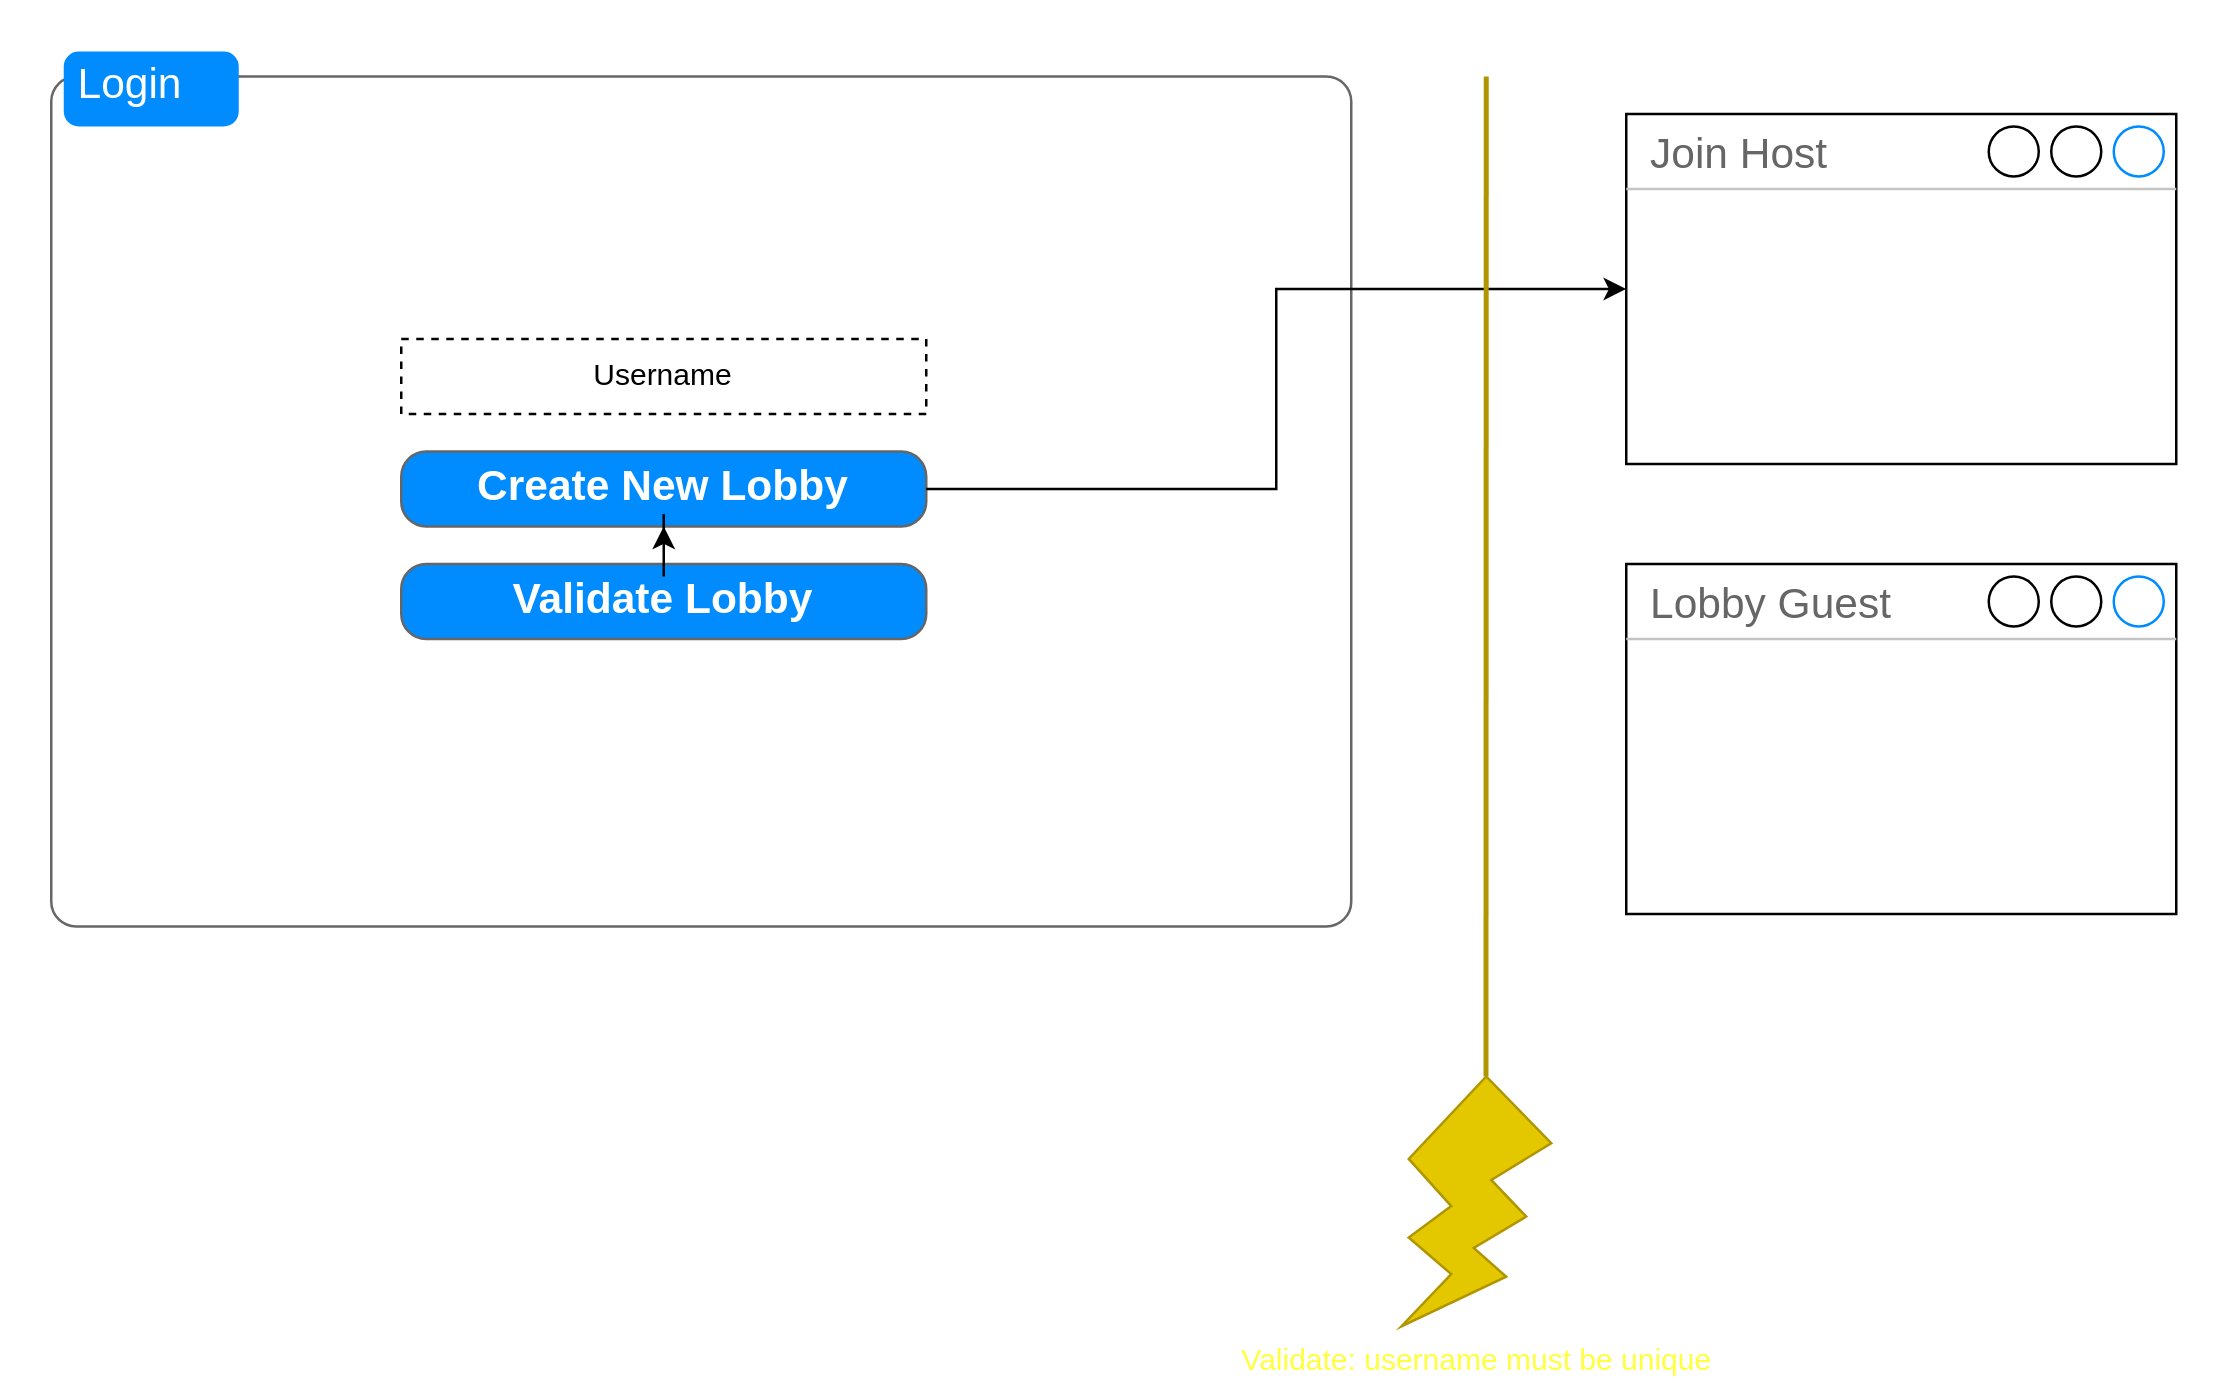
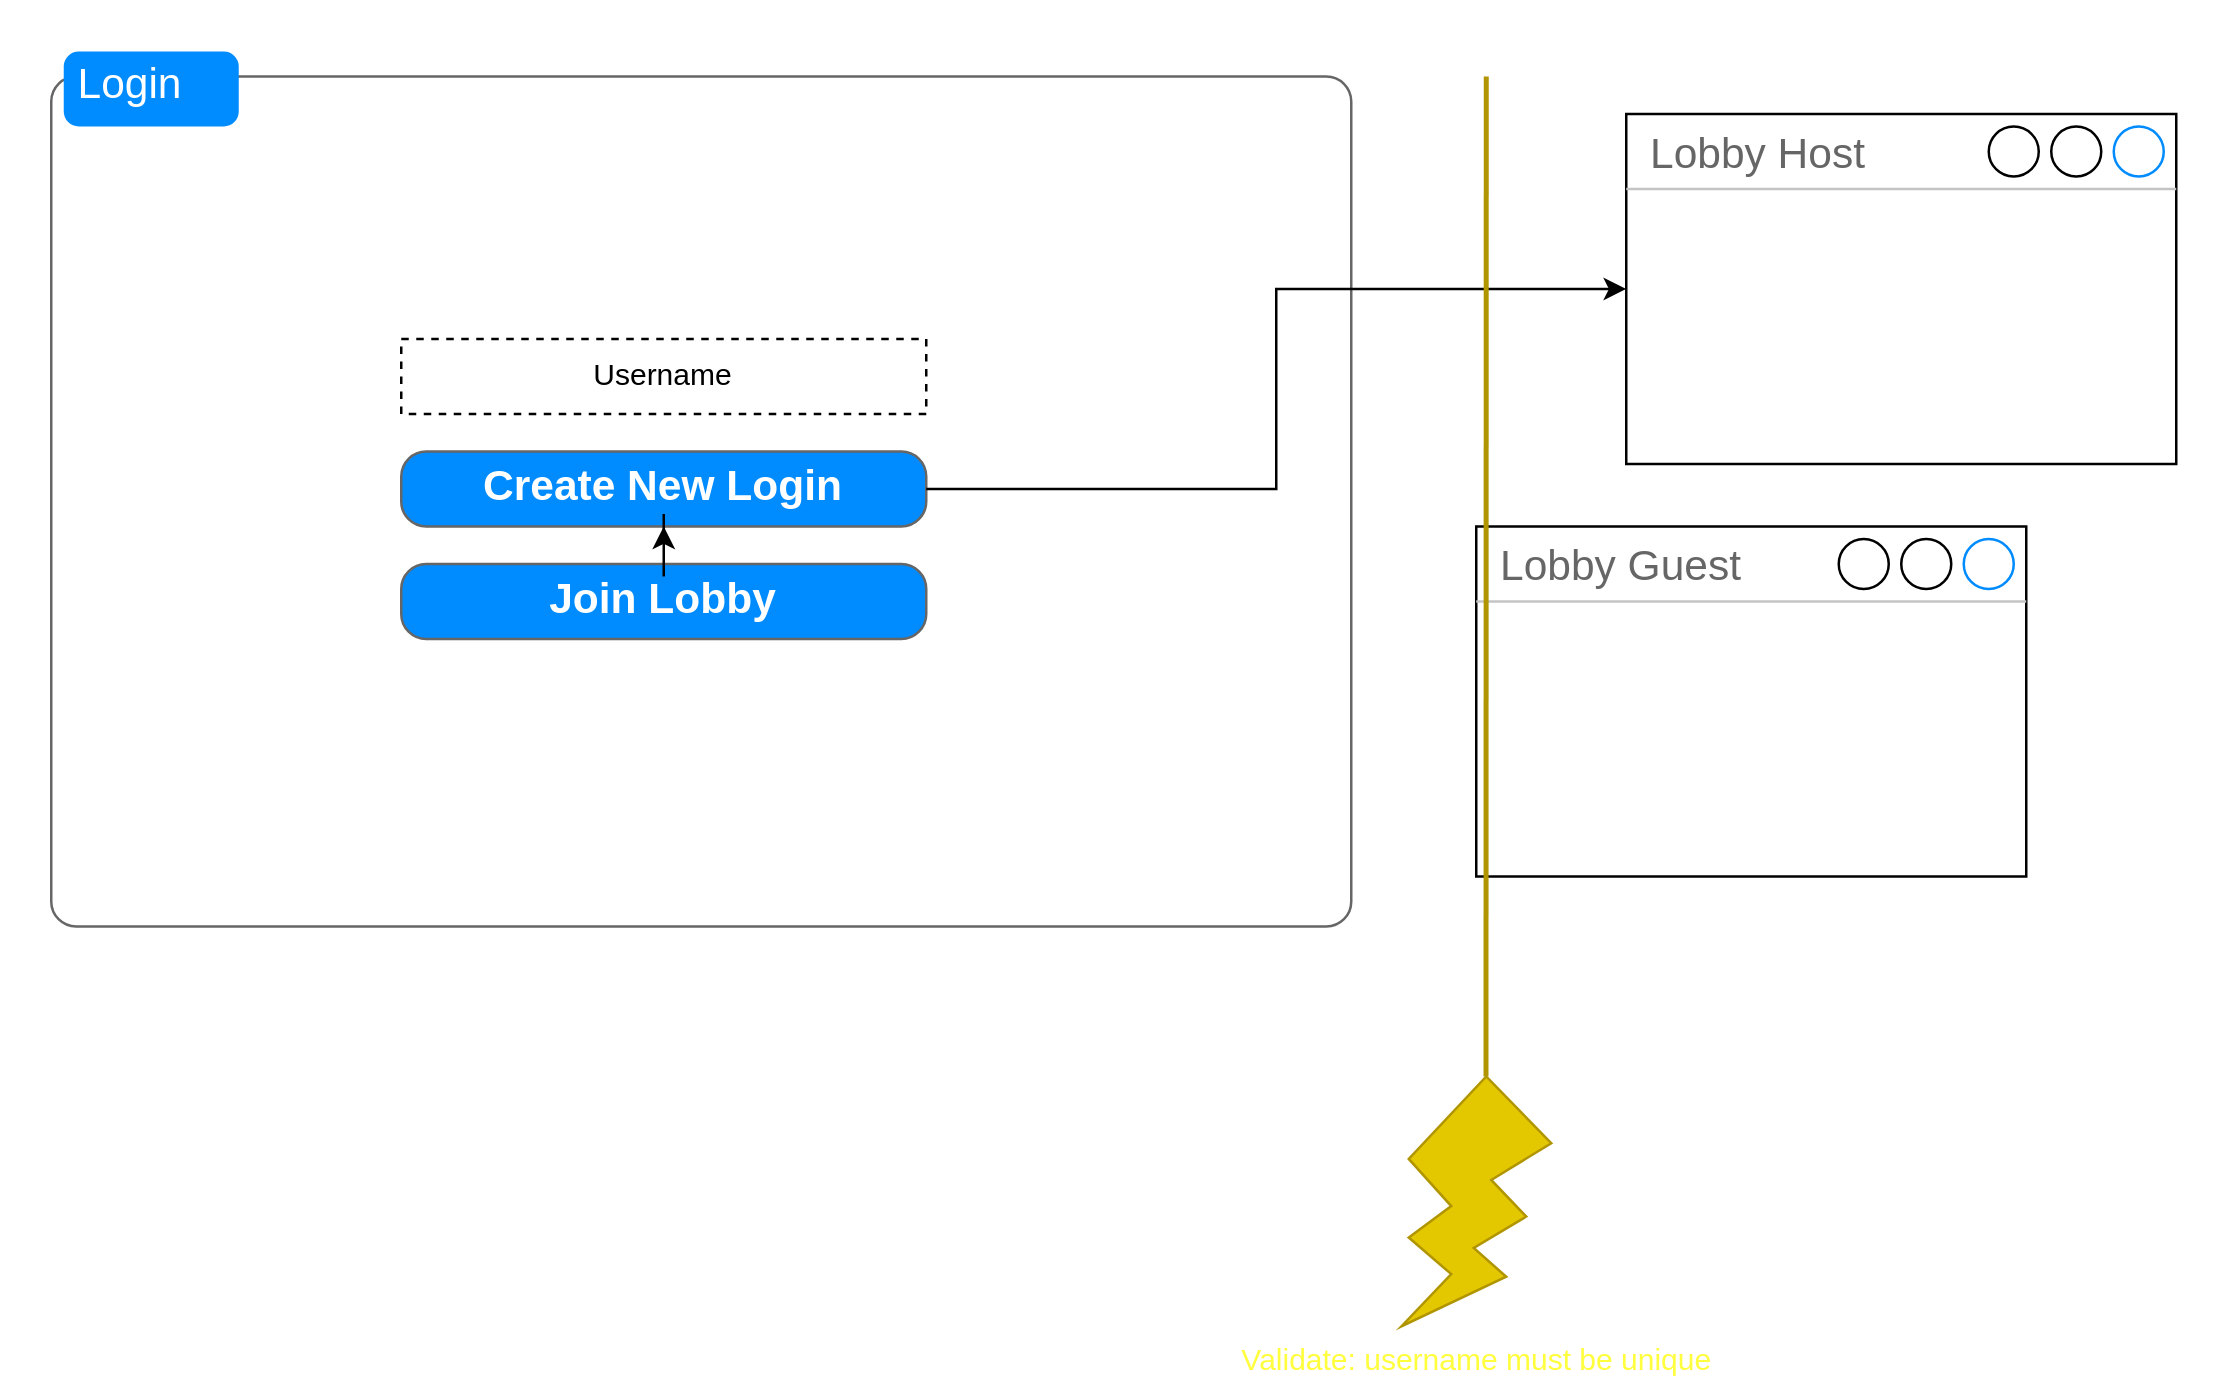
node "Join Host": label "Join Host" -> "Lobby Host"
node "Create New Lobby": label "Create New Lobby" -> "Create New Login"
node "Validate Lobby": label "Validate Lobby" -> "Join Lobby"
node "Lobby Guest": moved (1901, 739) -> (1751, 701)
